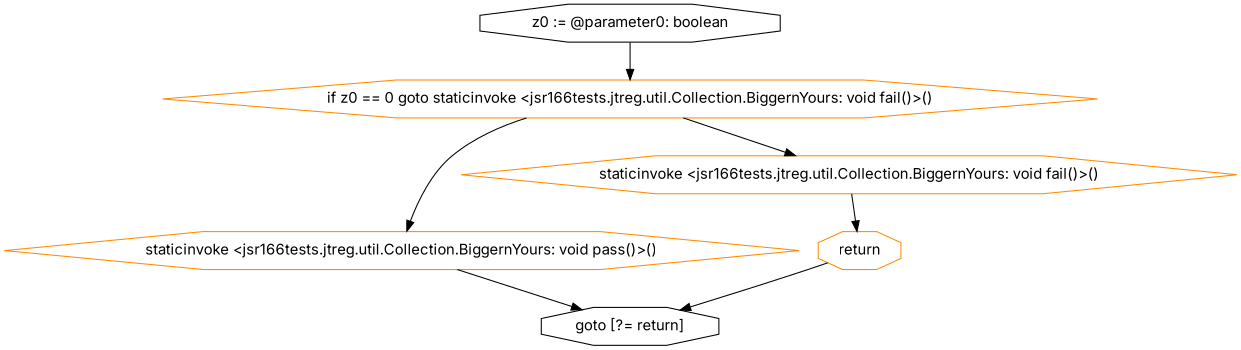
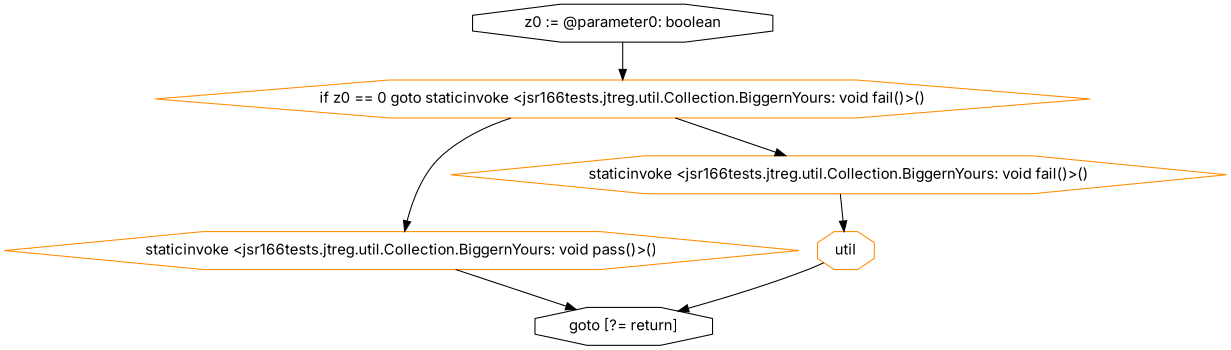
node "return": label "return" -> "util"
